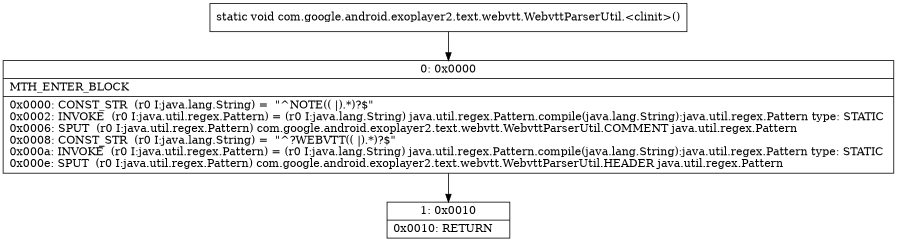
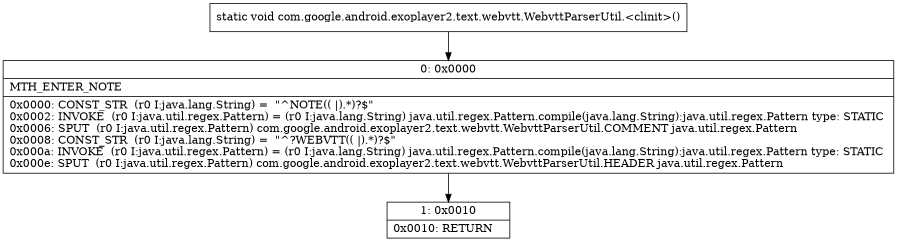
node "0: 0x0000": text "MTH_ENTER_BLOCK" -> "MTH_ENTER_NOTE"
